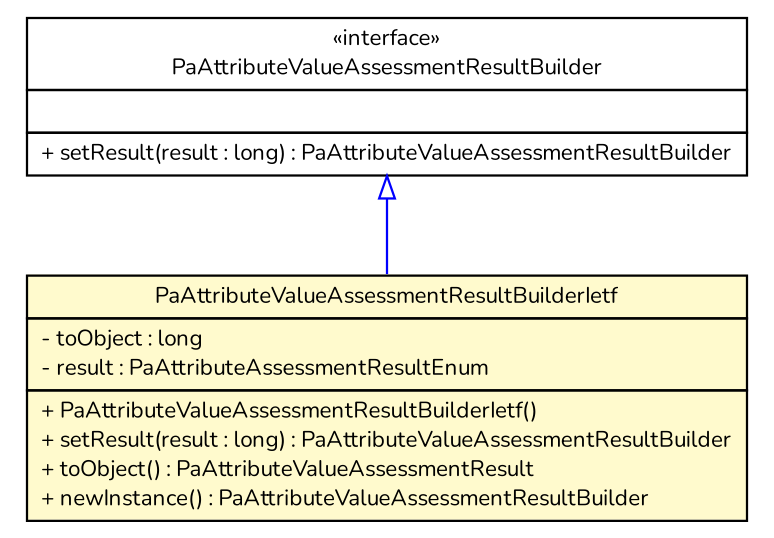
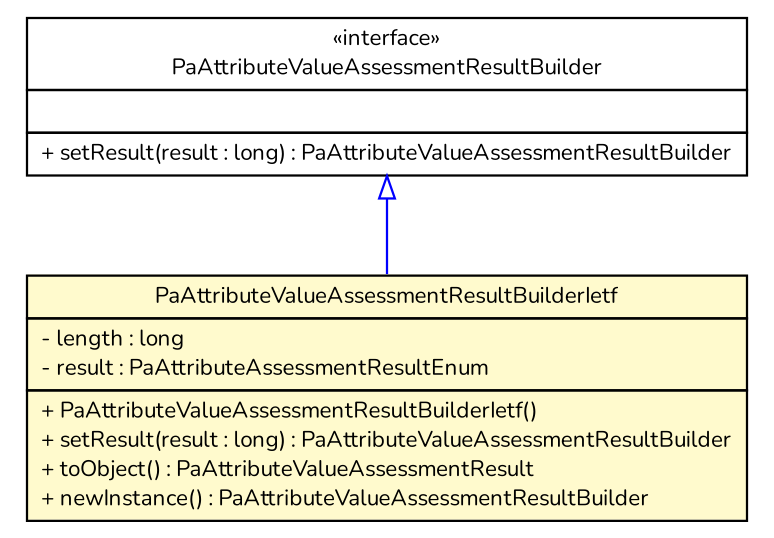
node "PaAttributeValueAssessmentResultBuilderIetf": text "- toObject : long" -> "- length : long"
